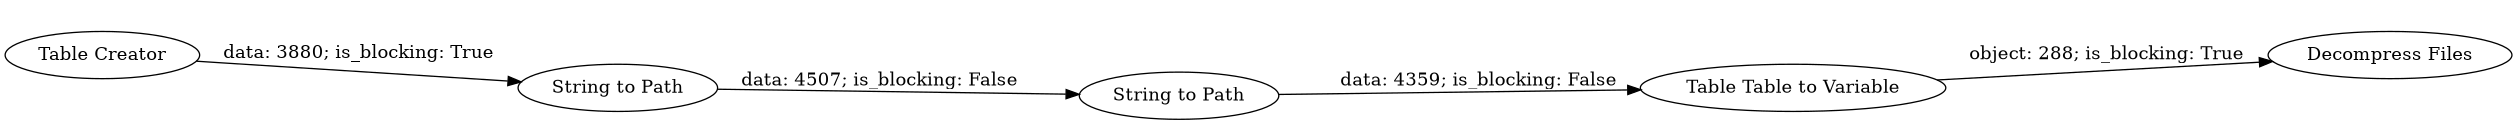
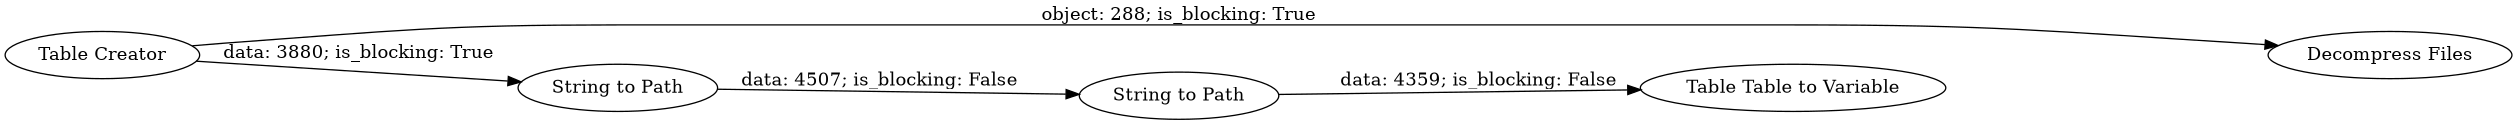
edge "Table Table to Variable" -> "Decompress Files": now "Table Creator" -> "Decompress Files"
